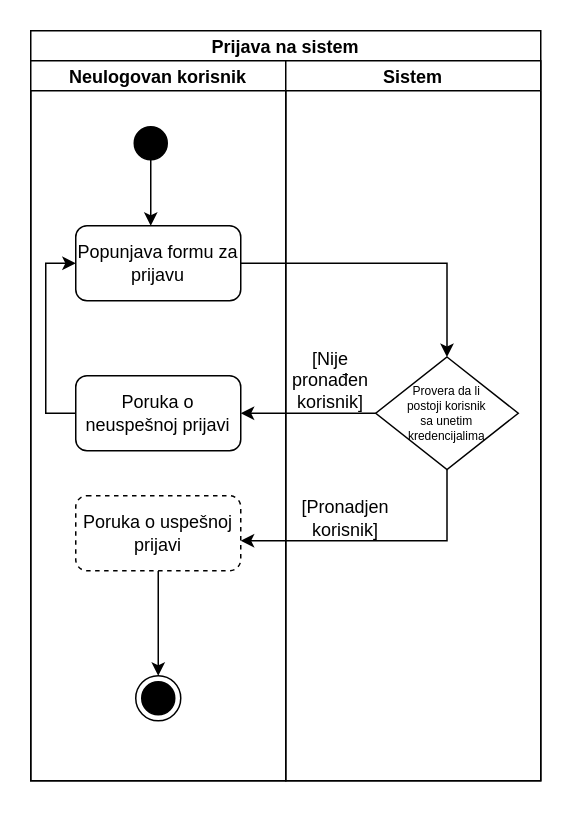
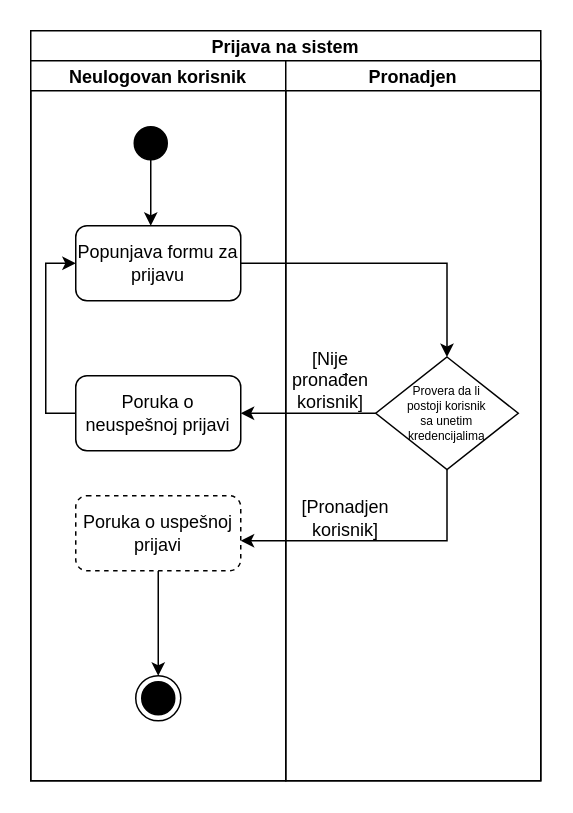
node "Sistem": label "Sistem" -> "Pronadjen"
